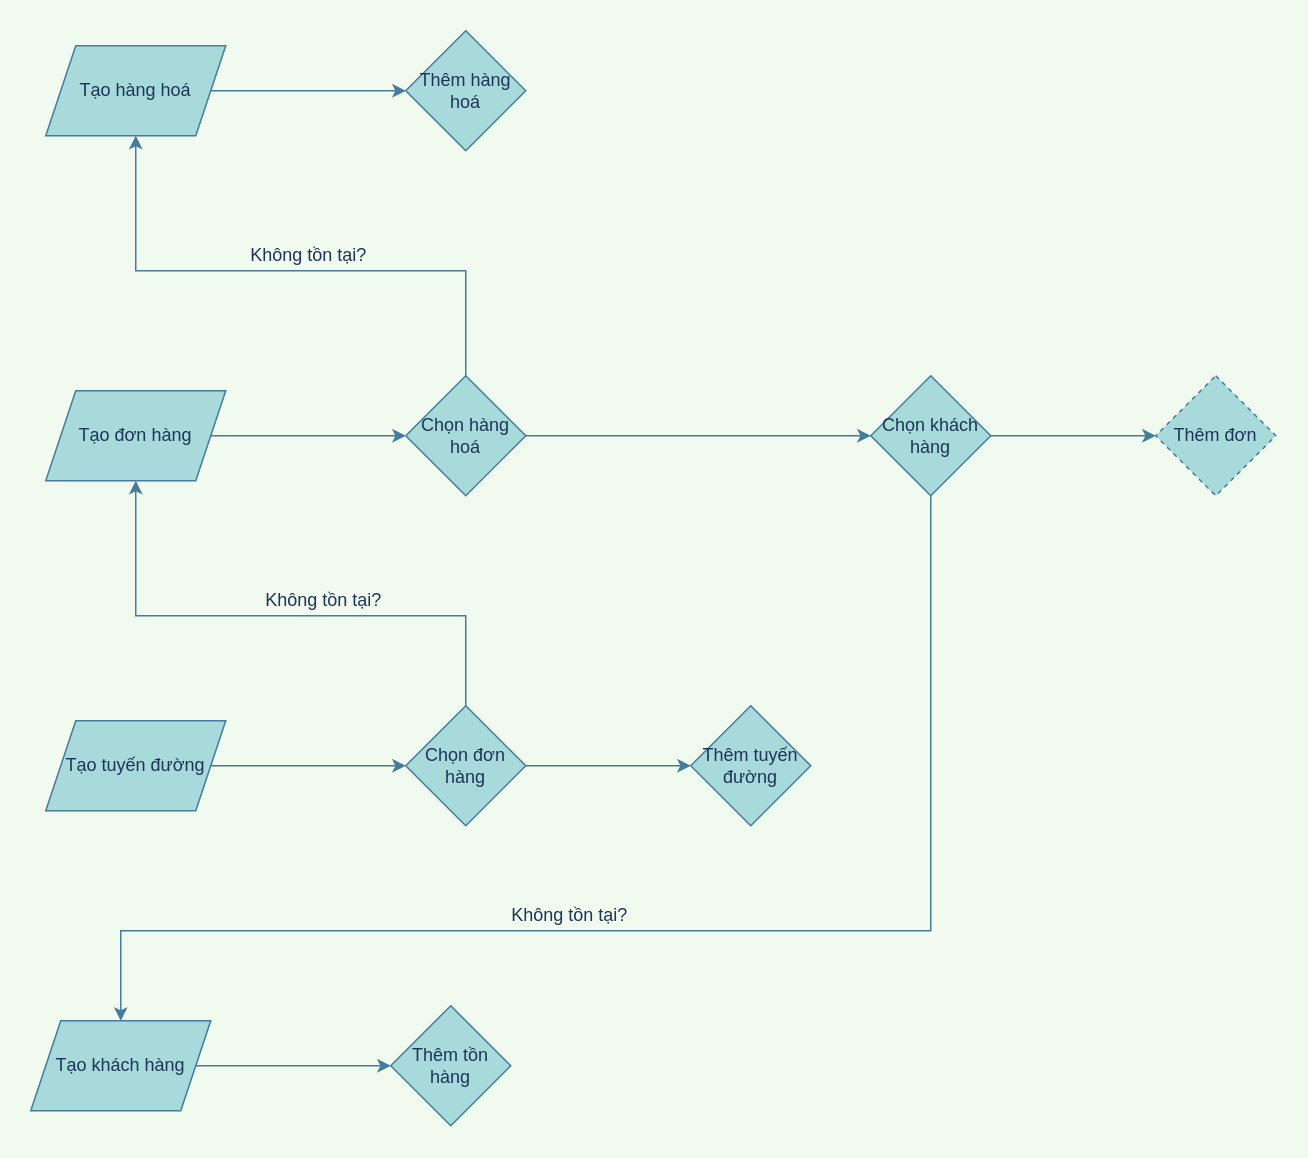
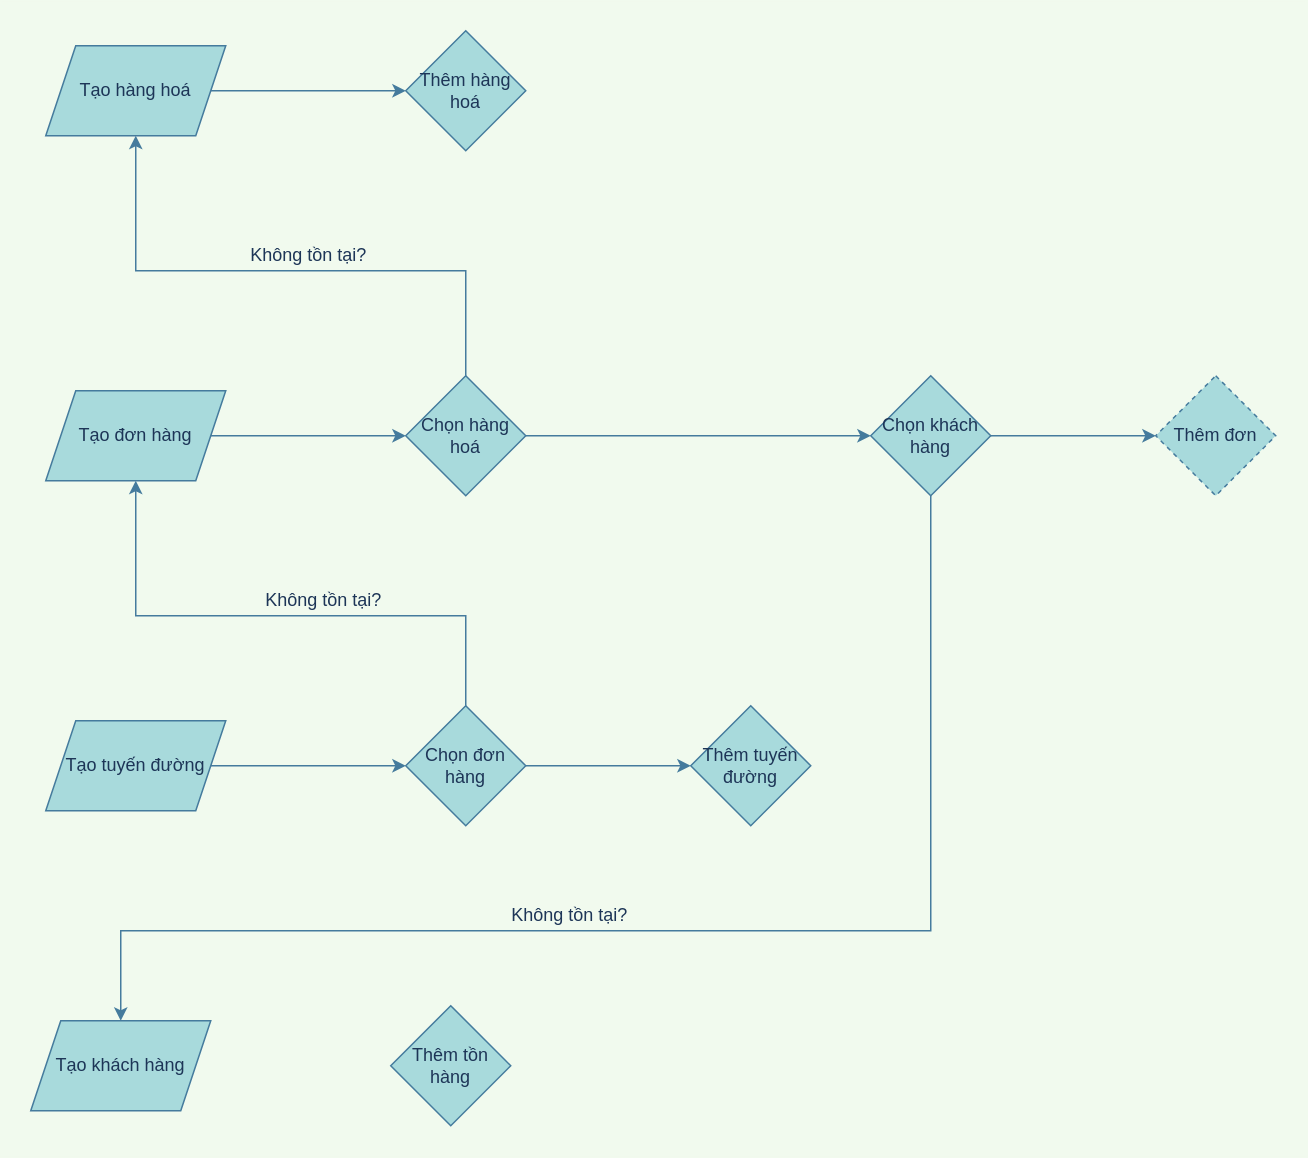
edge "Tạo khách hàng" -> "Thêm tồn hàng": removed
